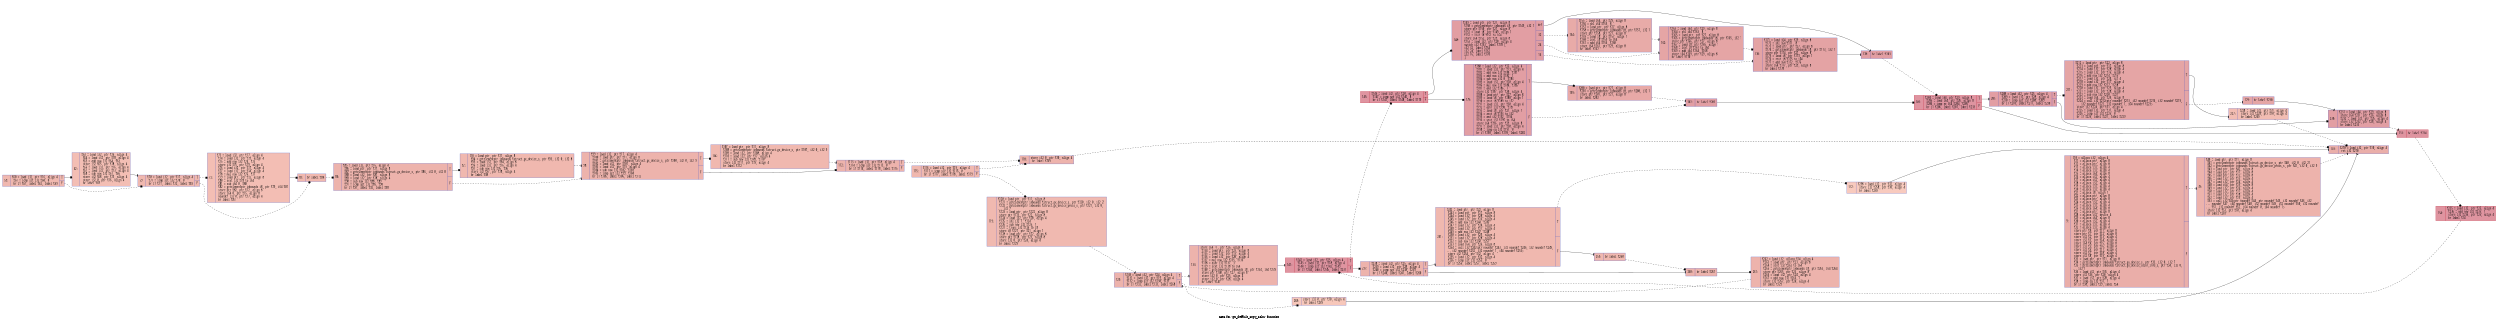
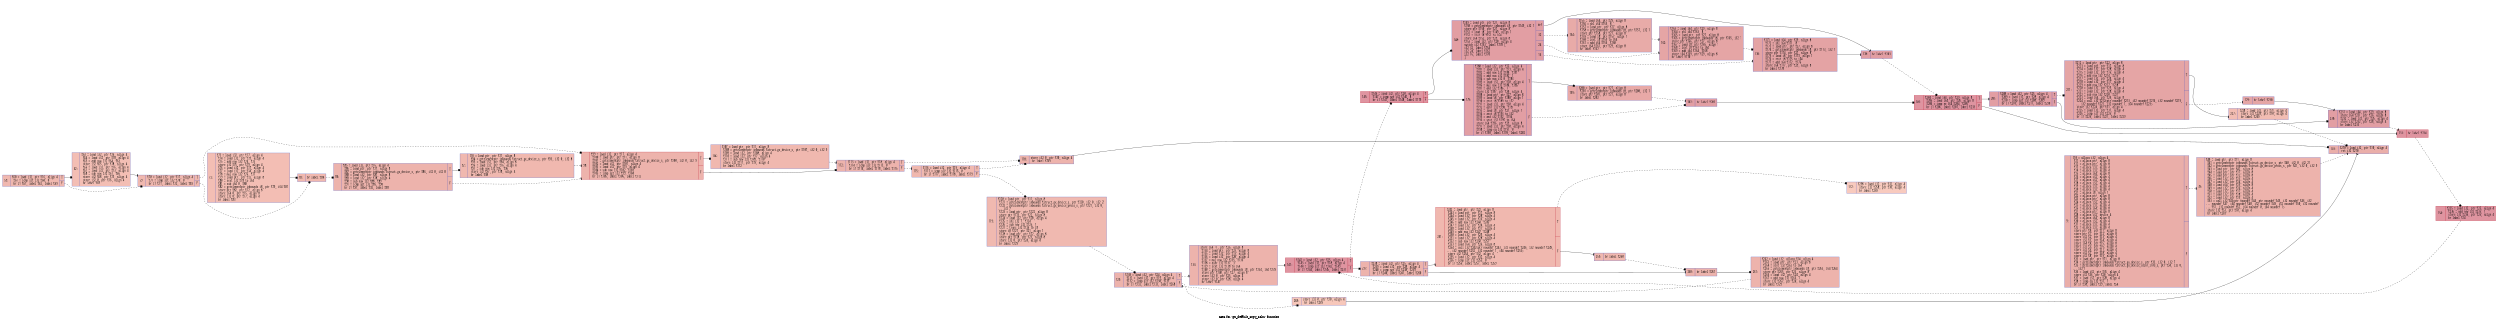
node "211:": text "%217 = load i32, ptr %24, slt 4" -> "%217 = load i32, ptr %24, align 4"
edge "118:" -> "269:": style dashed -> solid
edge "257:" -> "269:": removed
node "98:": color #3d50c3ff -> #b70d28ff
edge "112:" -> "115:": added
edge "69:" -> "72:": now "69:" -> "98:"
node "72:": text "noundef i32 0, ptr %17, align 4" -> "store i32 0, ptr %17, align 4"
node "241:": color #3d50c3ff -> #b70d28ff
edge "119:" -> "129:": arrowhead tee -> box
